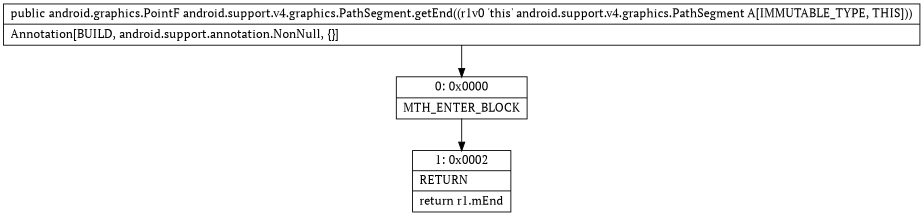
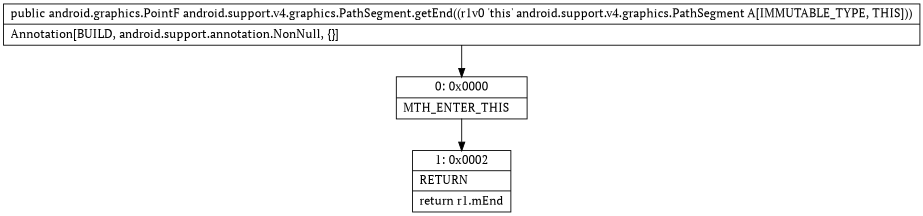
node "0: 0x0000": text "MTH_ENTER_BLOCK" -> "MTH_ENTER_THIS"
